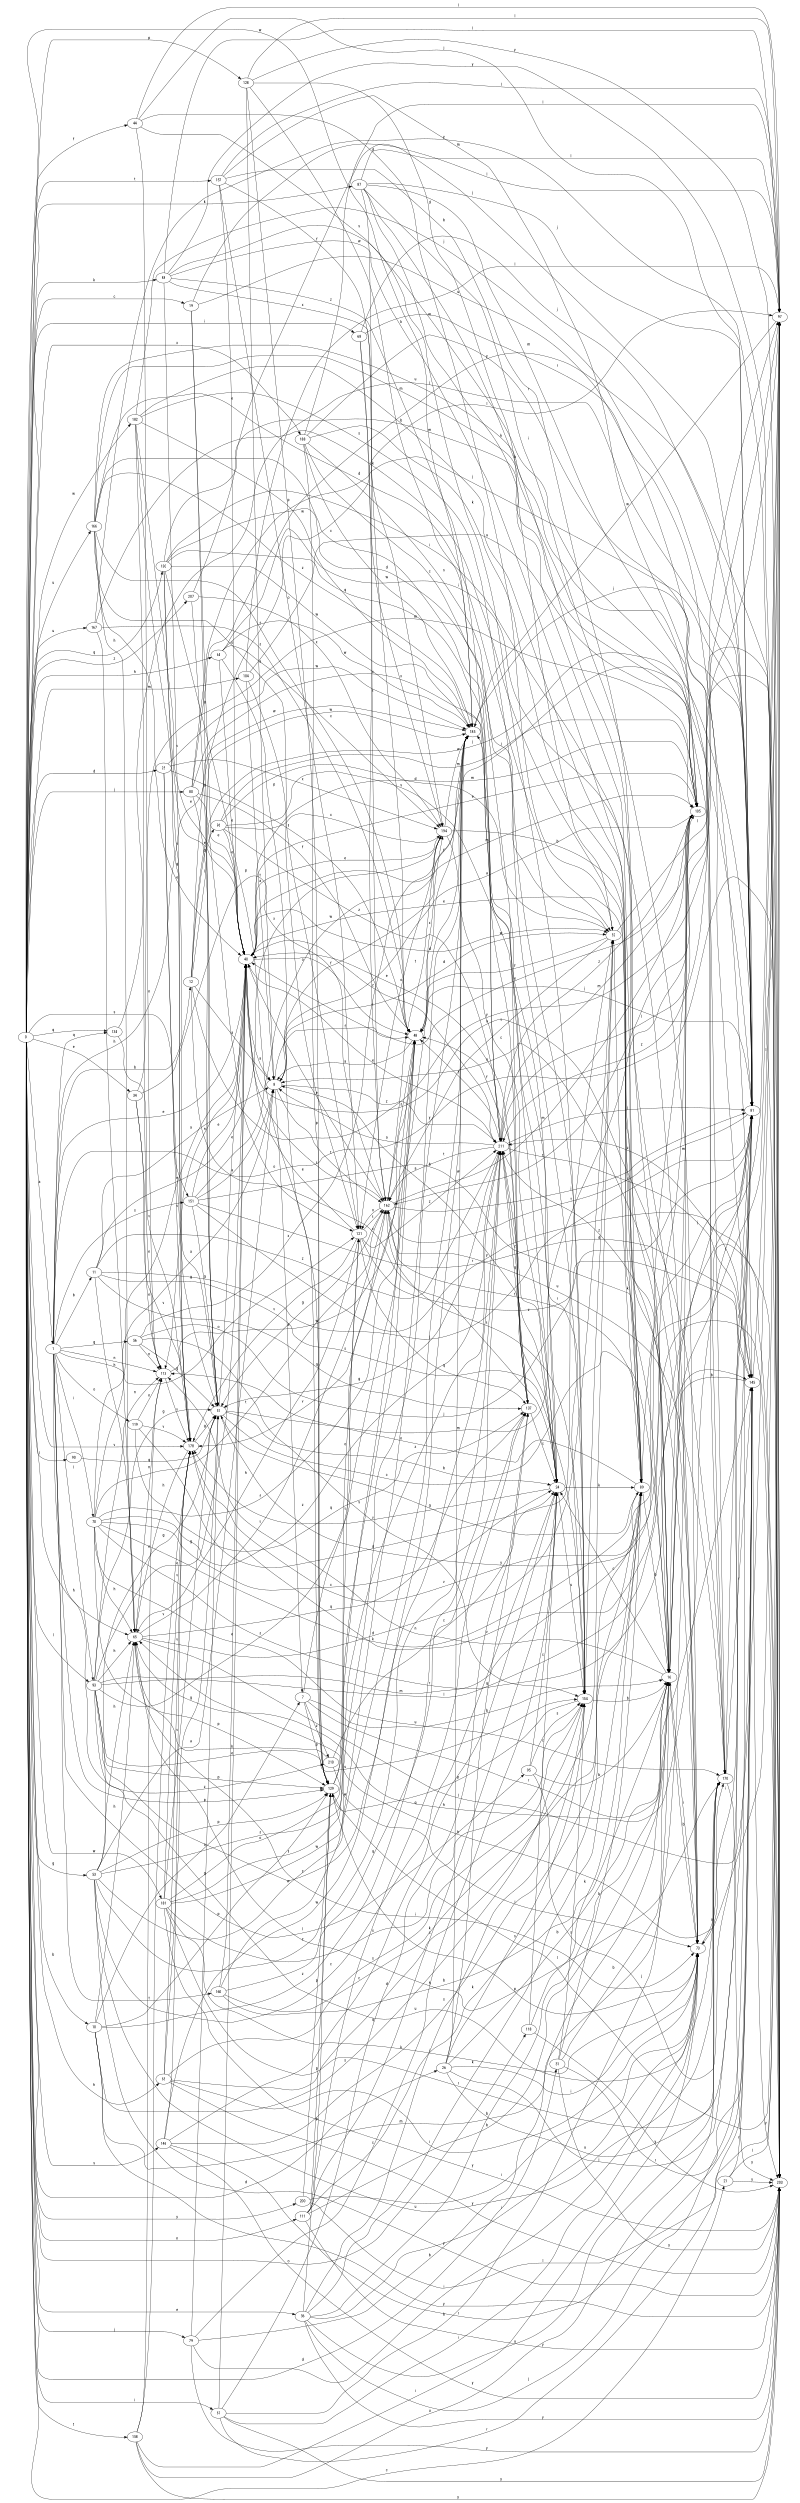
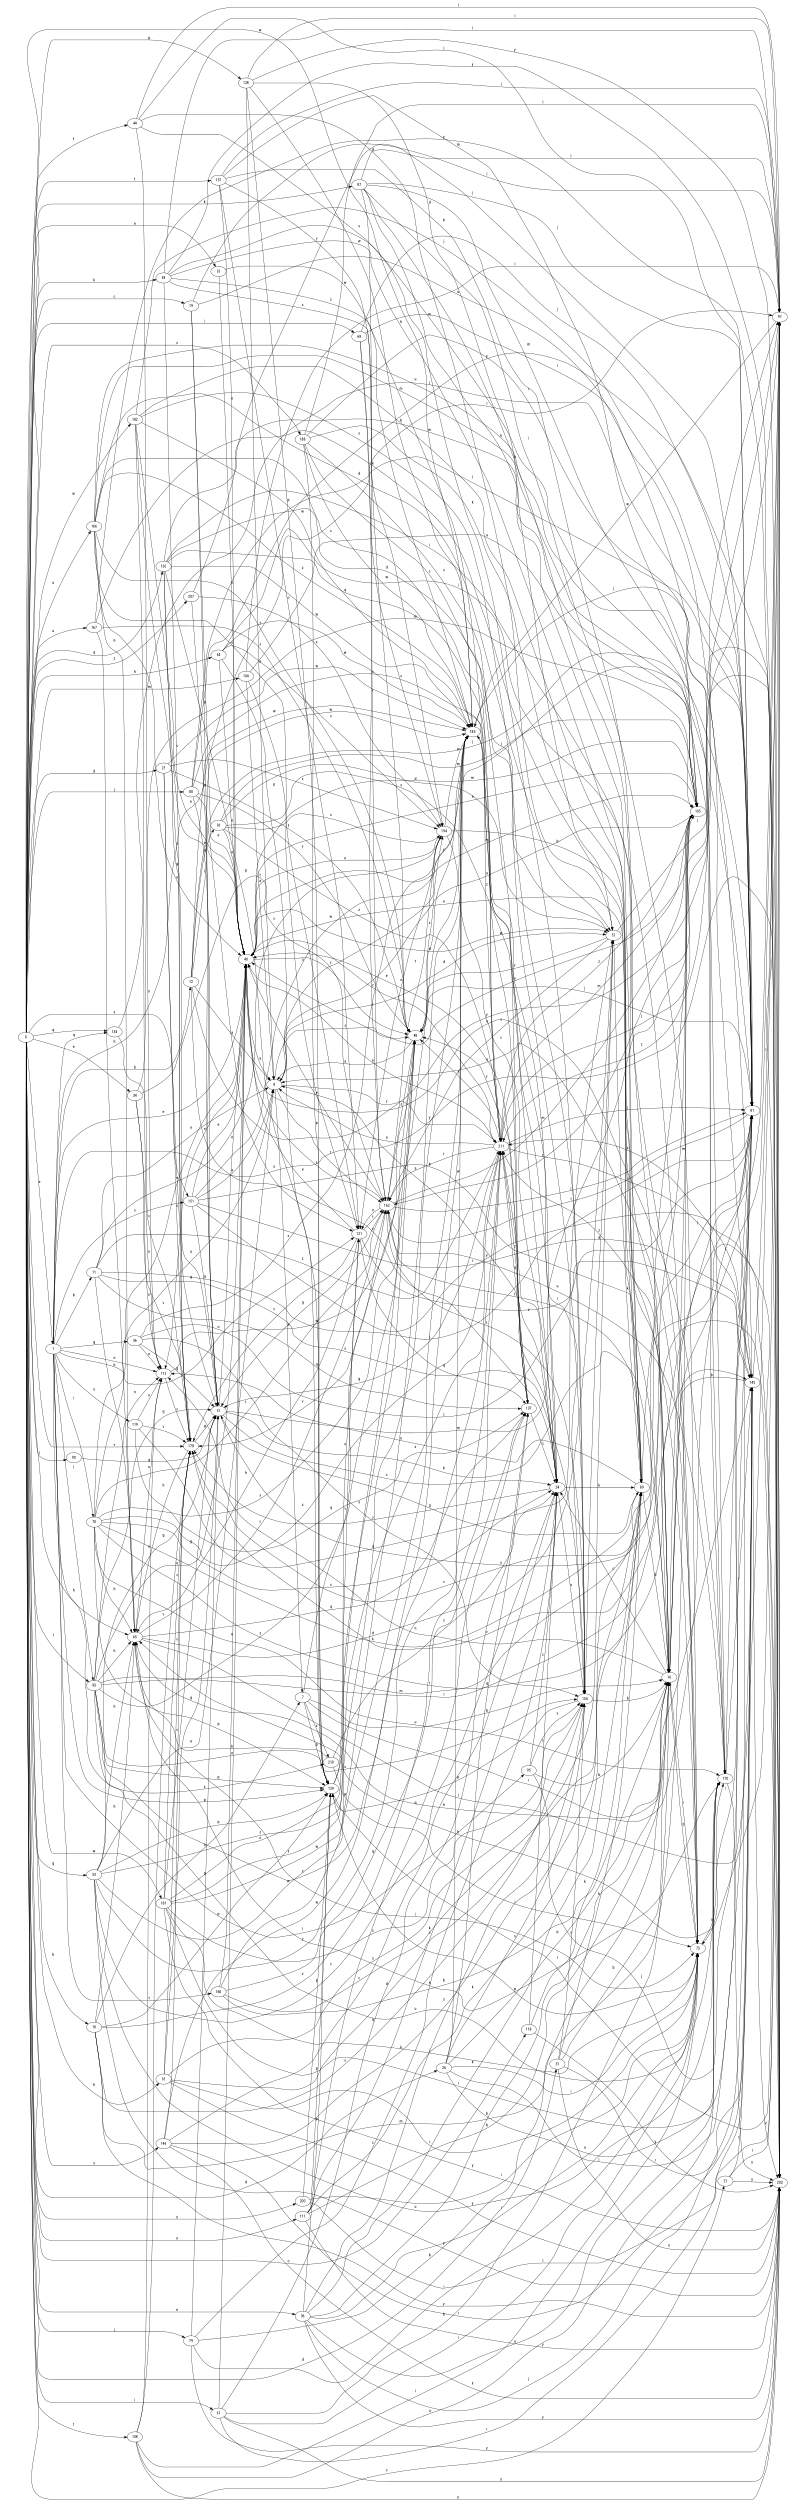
node "33": added
edge "121" -> "211": now "185" -> "211"
